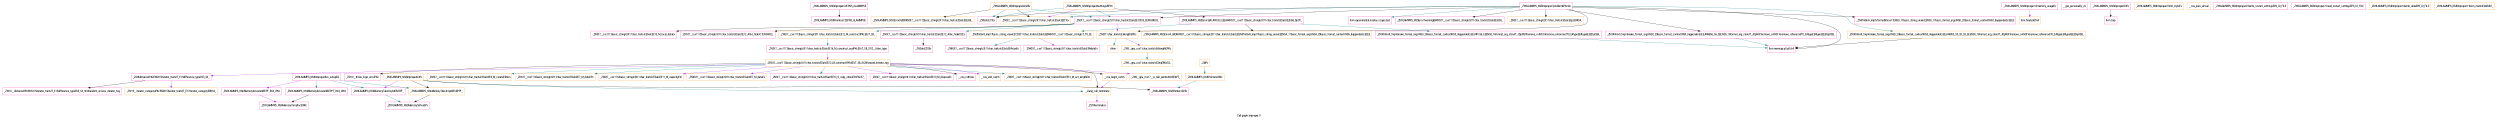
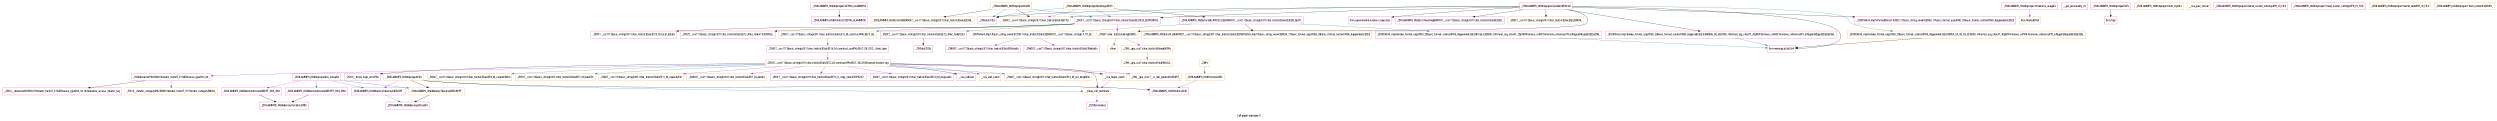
edge "_ZN9LAMMPS_NS8Improper7problemEPKciiiii" -> "llvm.experimental.noalias.scope.decl": color teal -> black
edge "_ZN9LAMMPS_NS6Memory6createIdEEPT_RS3_iPKc" -> "_ZN9LAMMPS_NS6Memory7smallocElPKc": color purple -> black
